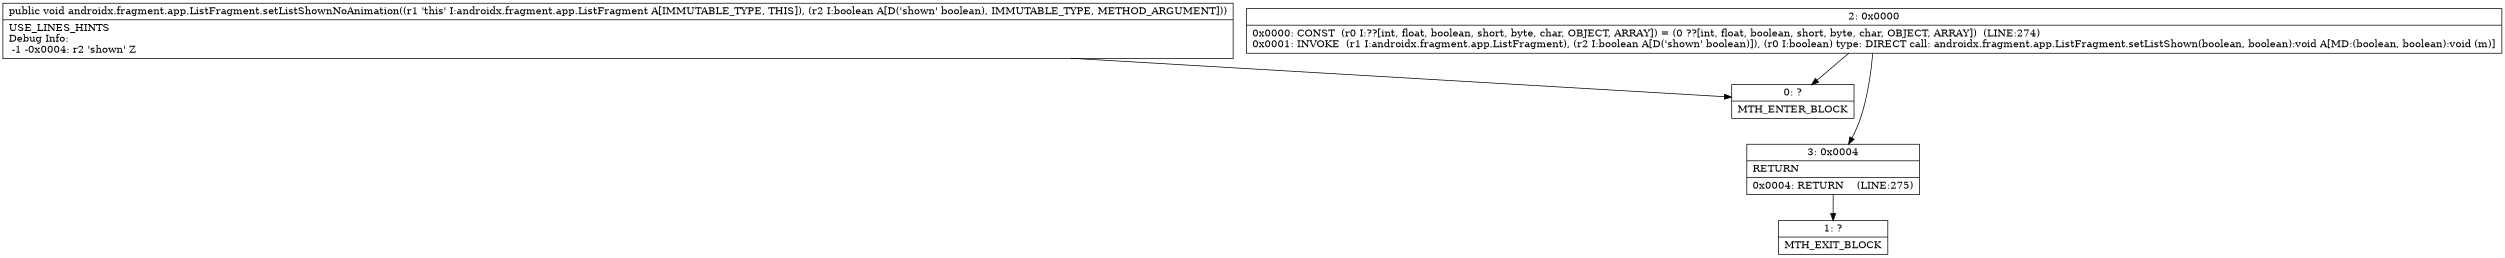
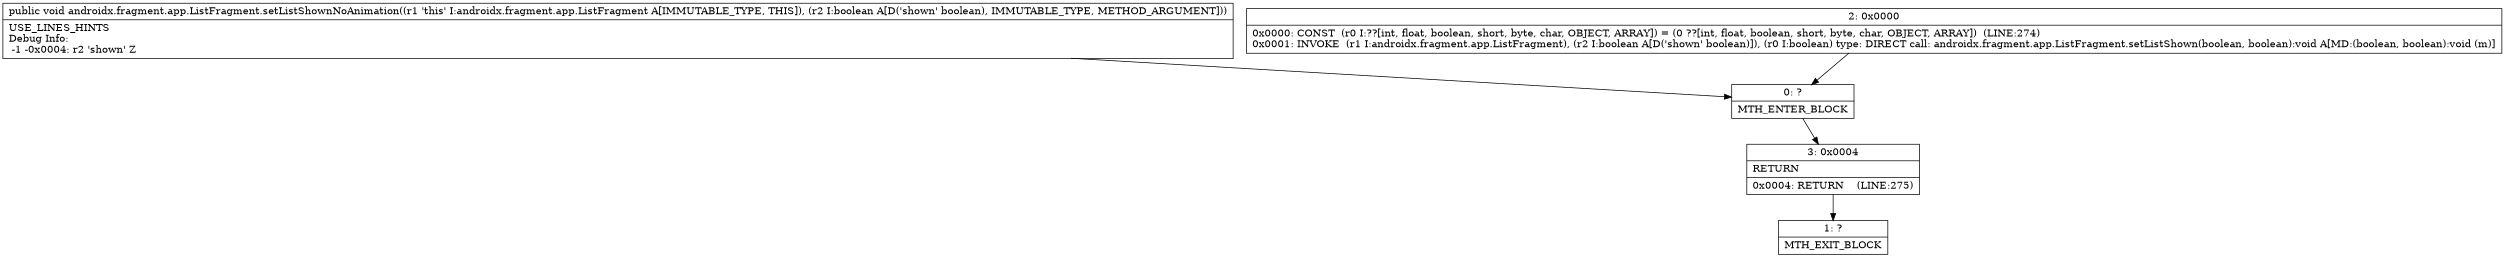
edge "2: 0x0000" -> "3: 0x0004": now "0: ?" -> "3: 0x0004"
